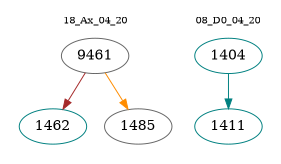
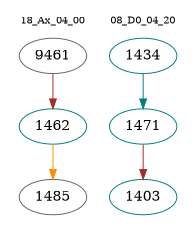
cluster "18_Ax_04_20": label "18_Ax_04_20" -> "18_Ax_04_00"
node "1404": label "1404" -> "1434"
edge "9461" -> "1485": now "1462" -> "1485"
node "1411": label "1411" -> "1471"
node "1403": added
